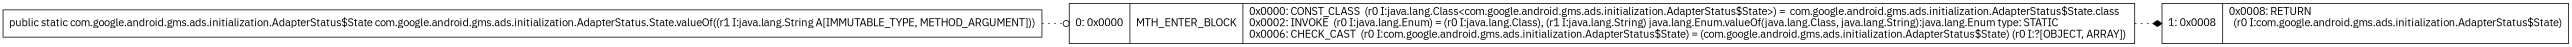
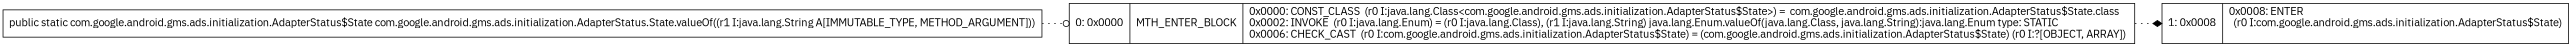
node "1: 0x0008": text "0x0008: RETURN" -> "0x0008: ENTER"
